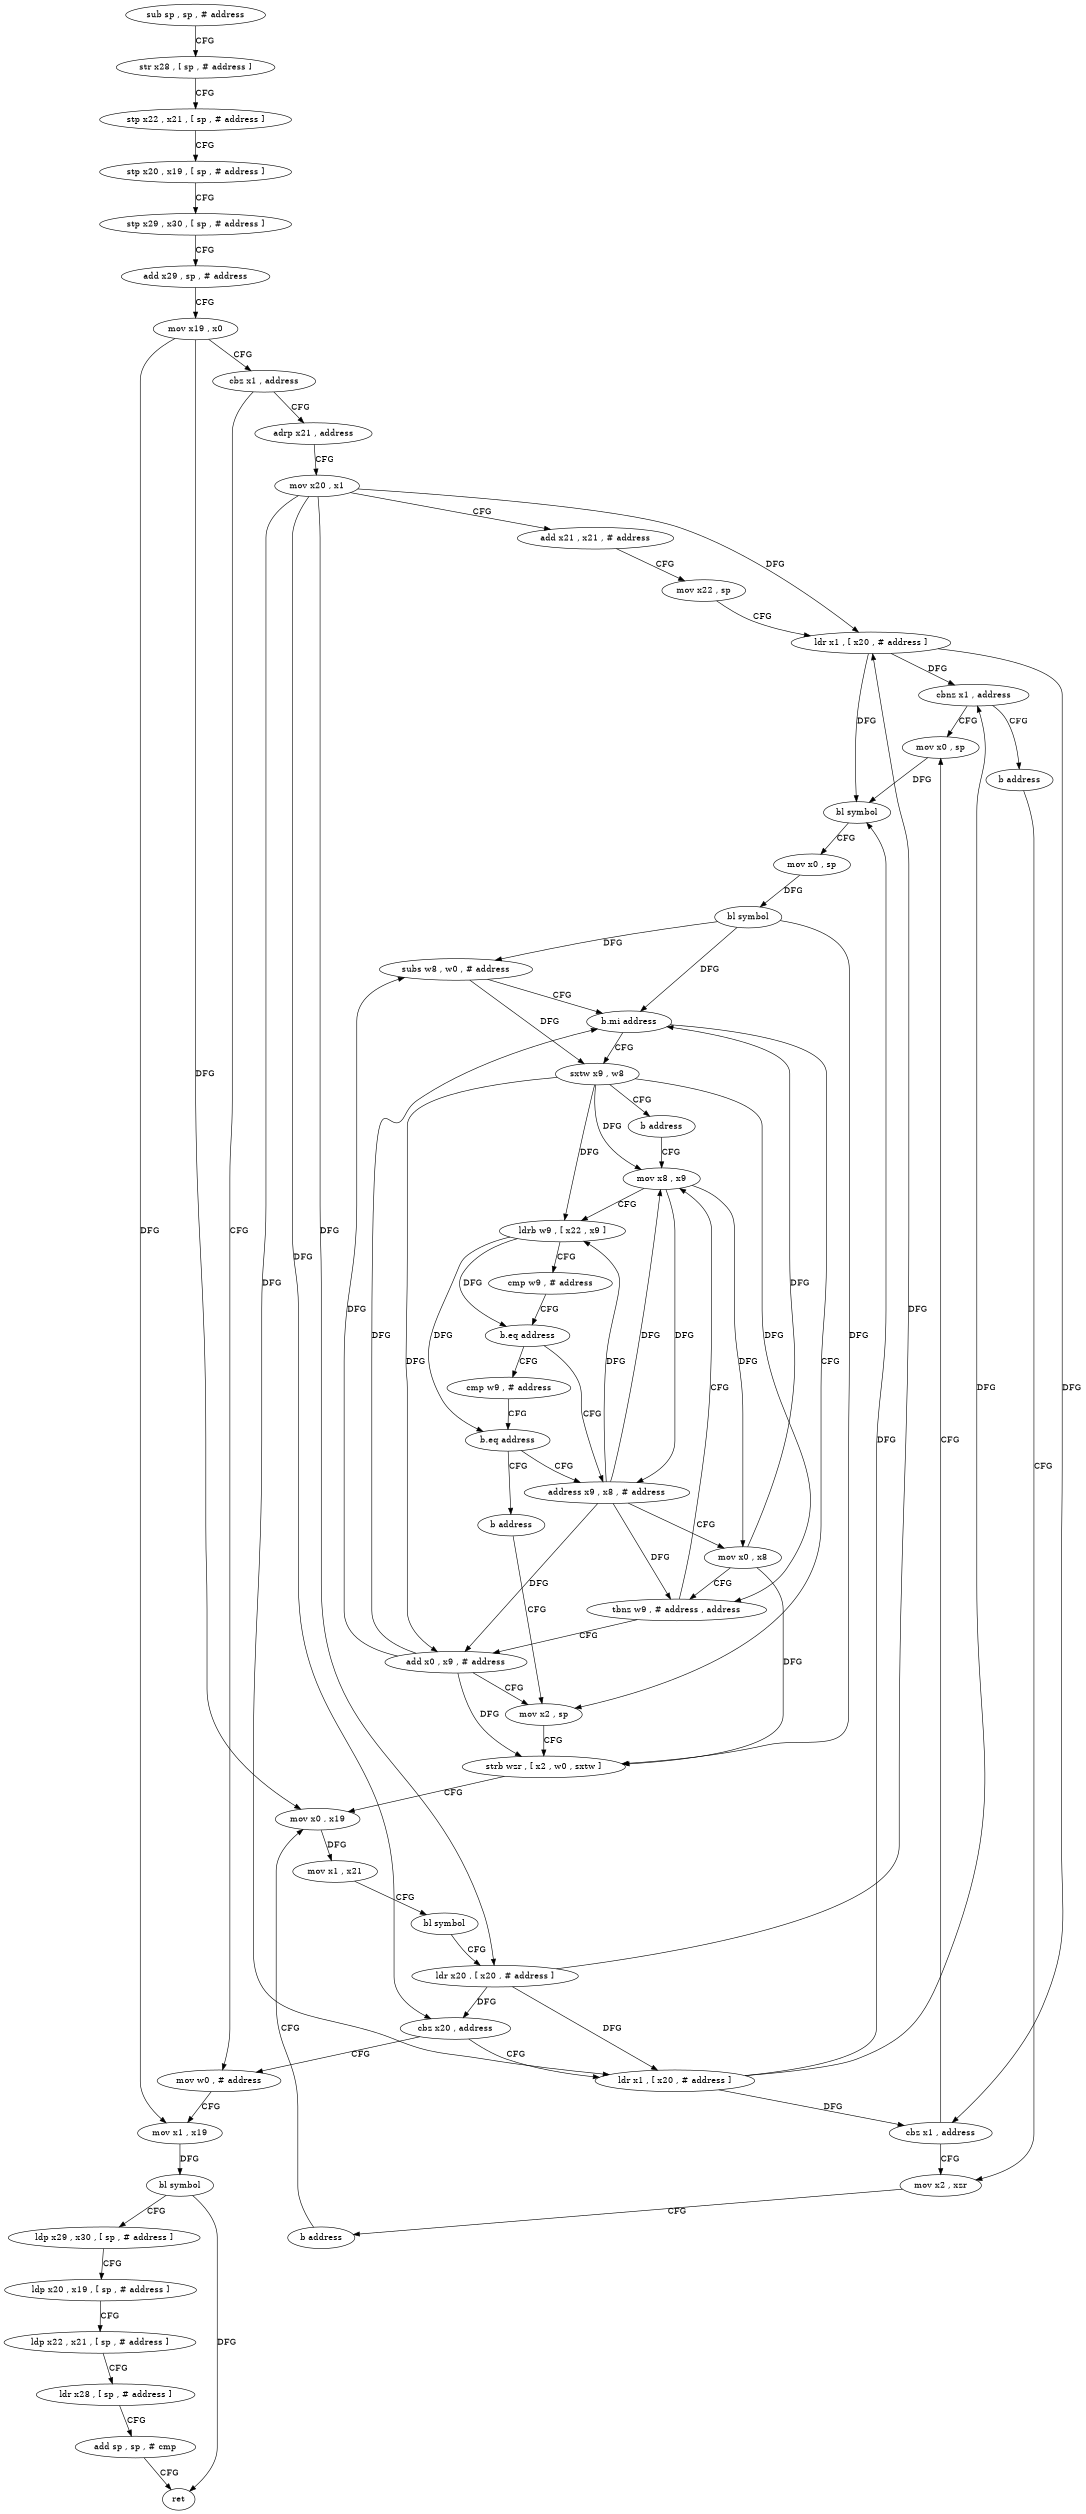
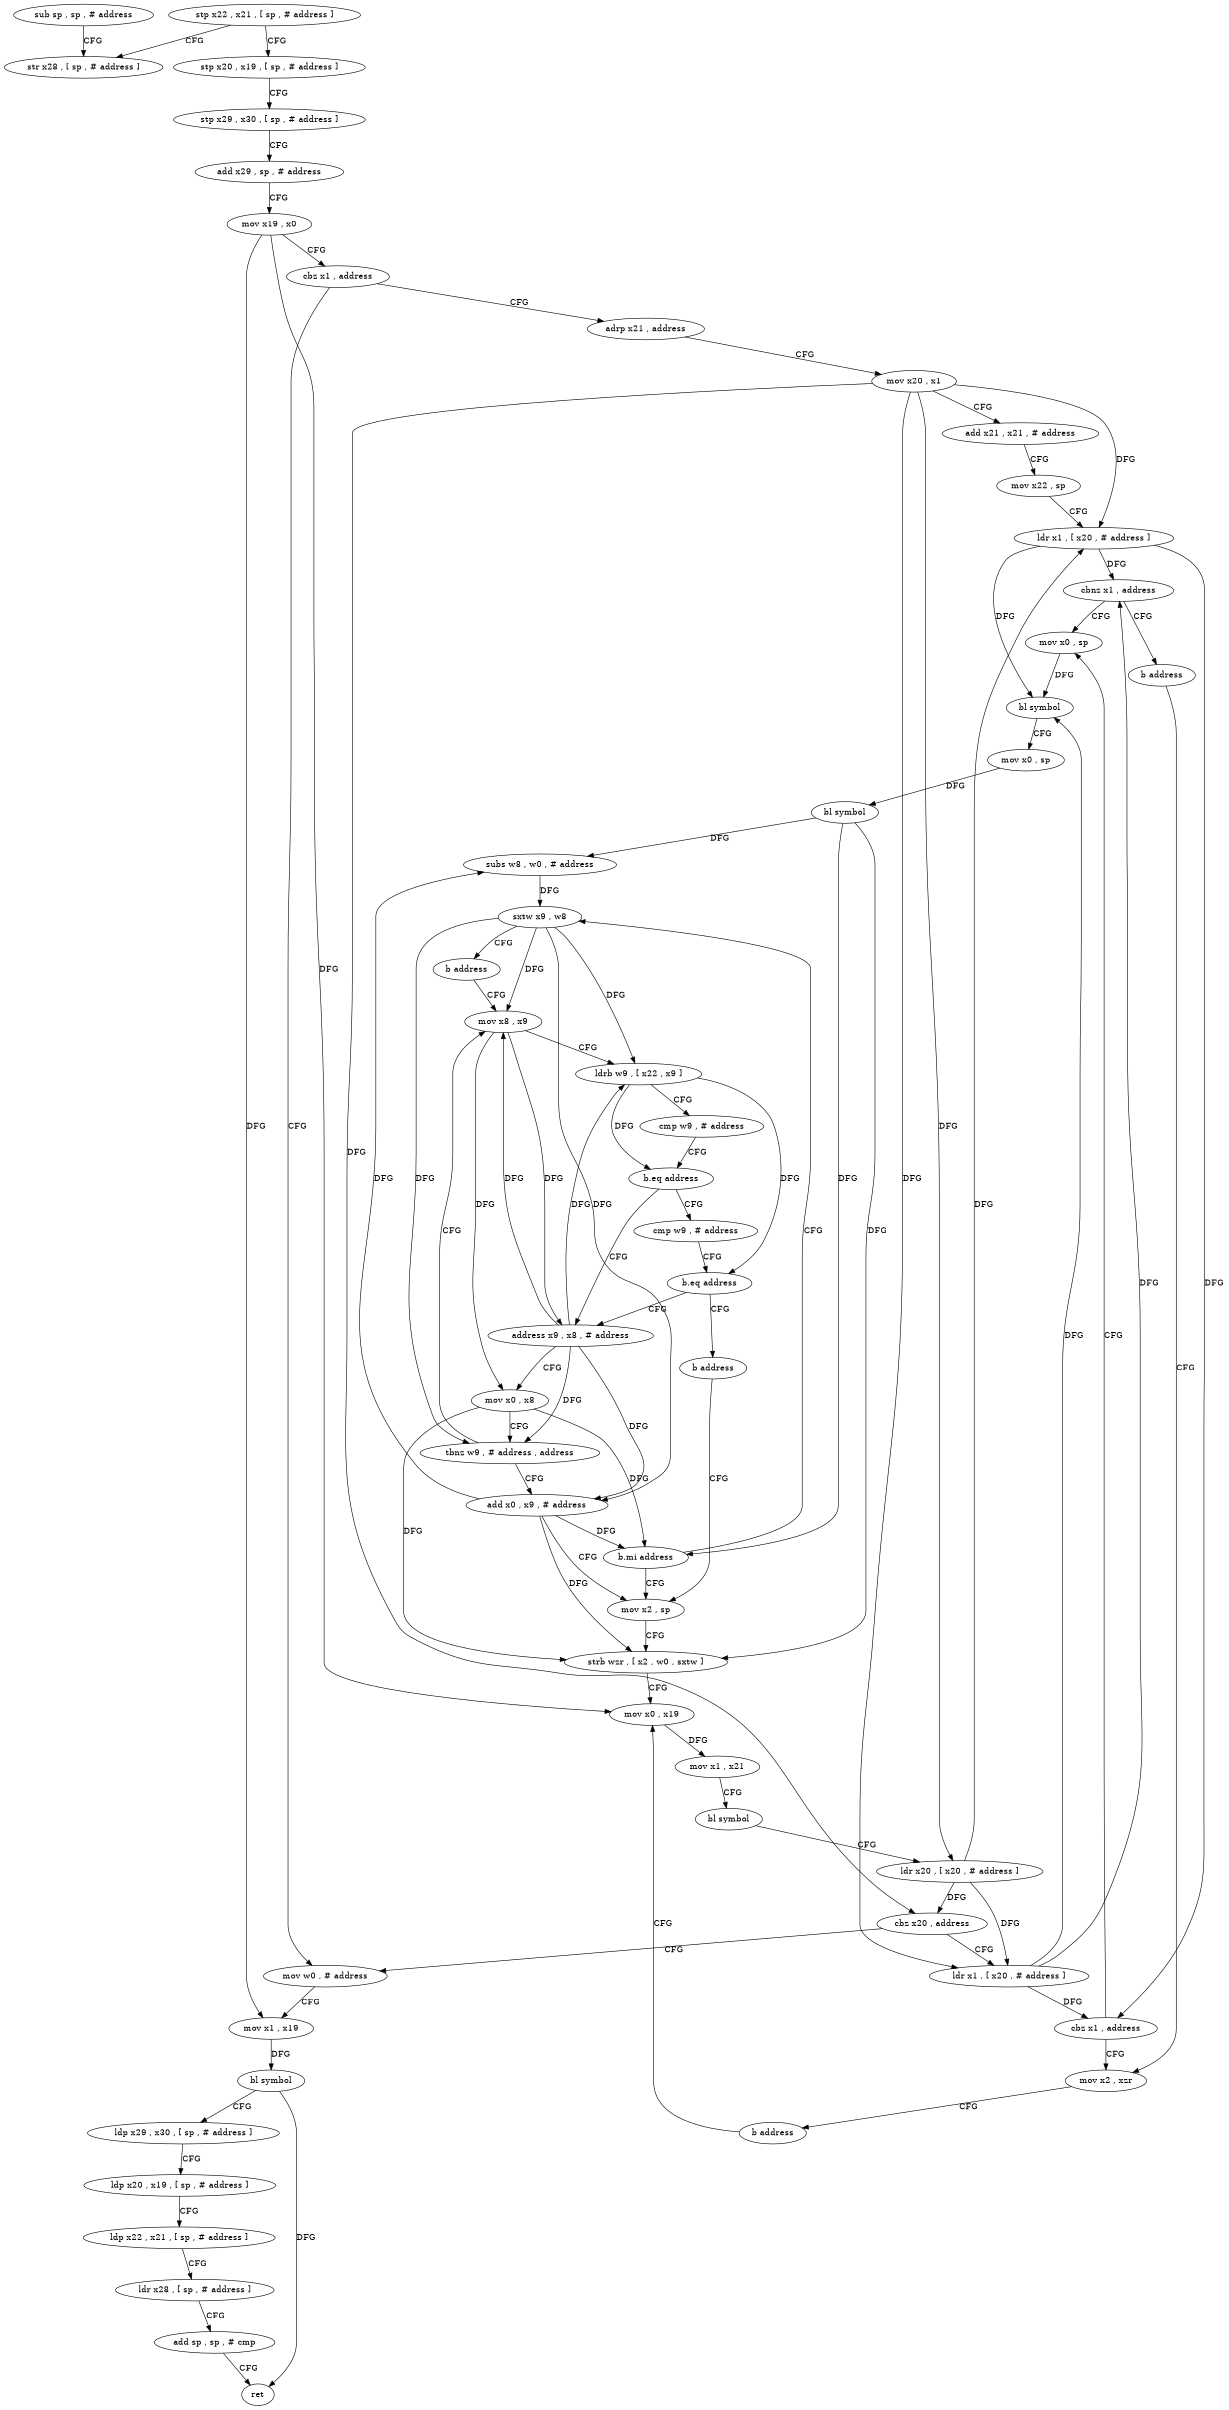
edge "str x28 , [ sp , # address ]" -> "stp x22 , x21 , [ sp , # address ]": reversed
edge "subs w8 , w0 , # address" -> "b.mi address": removed, label "CFG"
